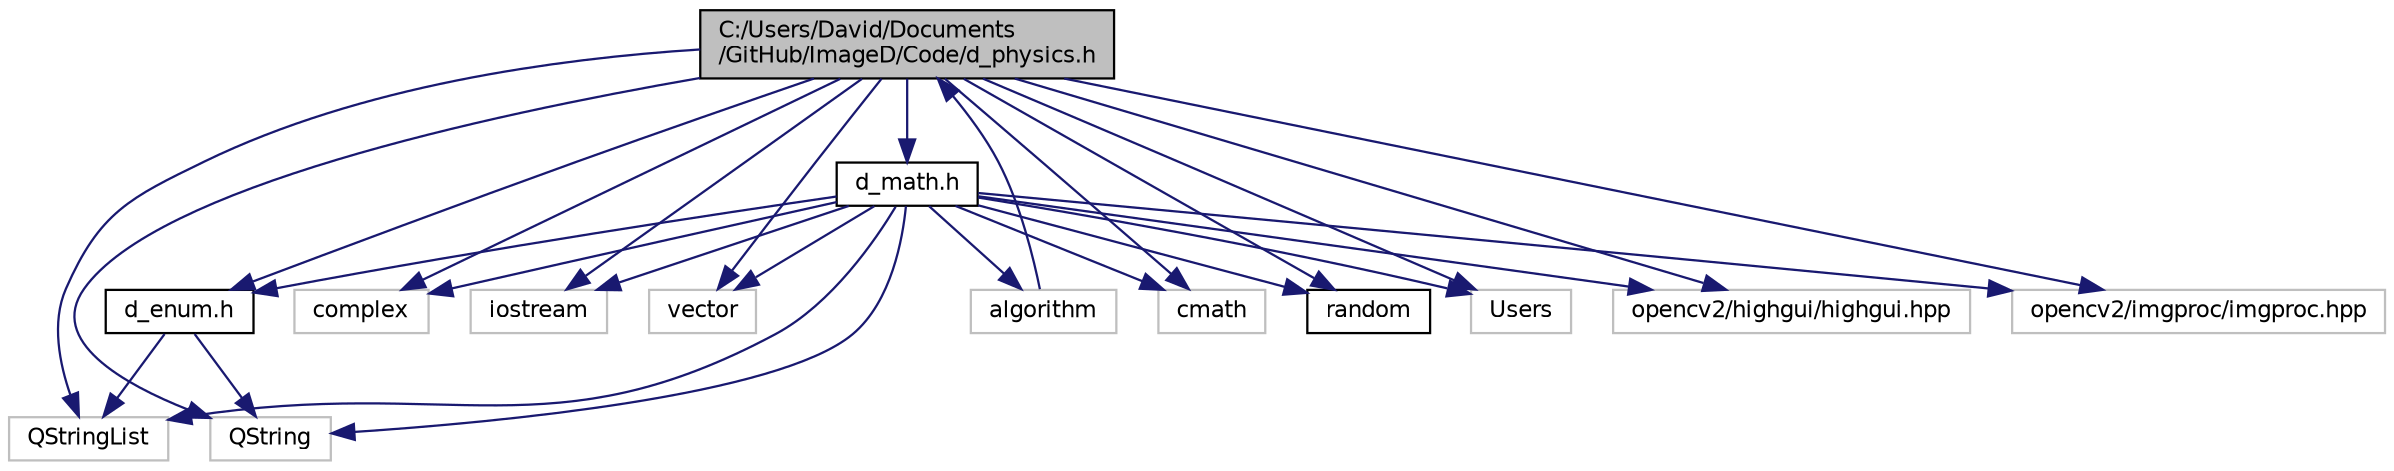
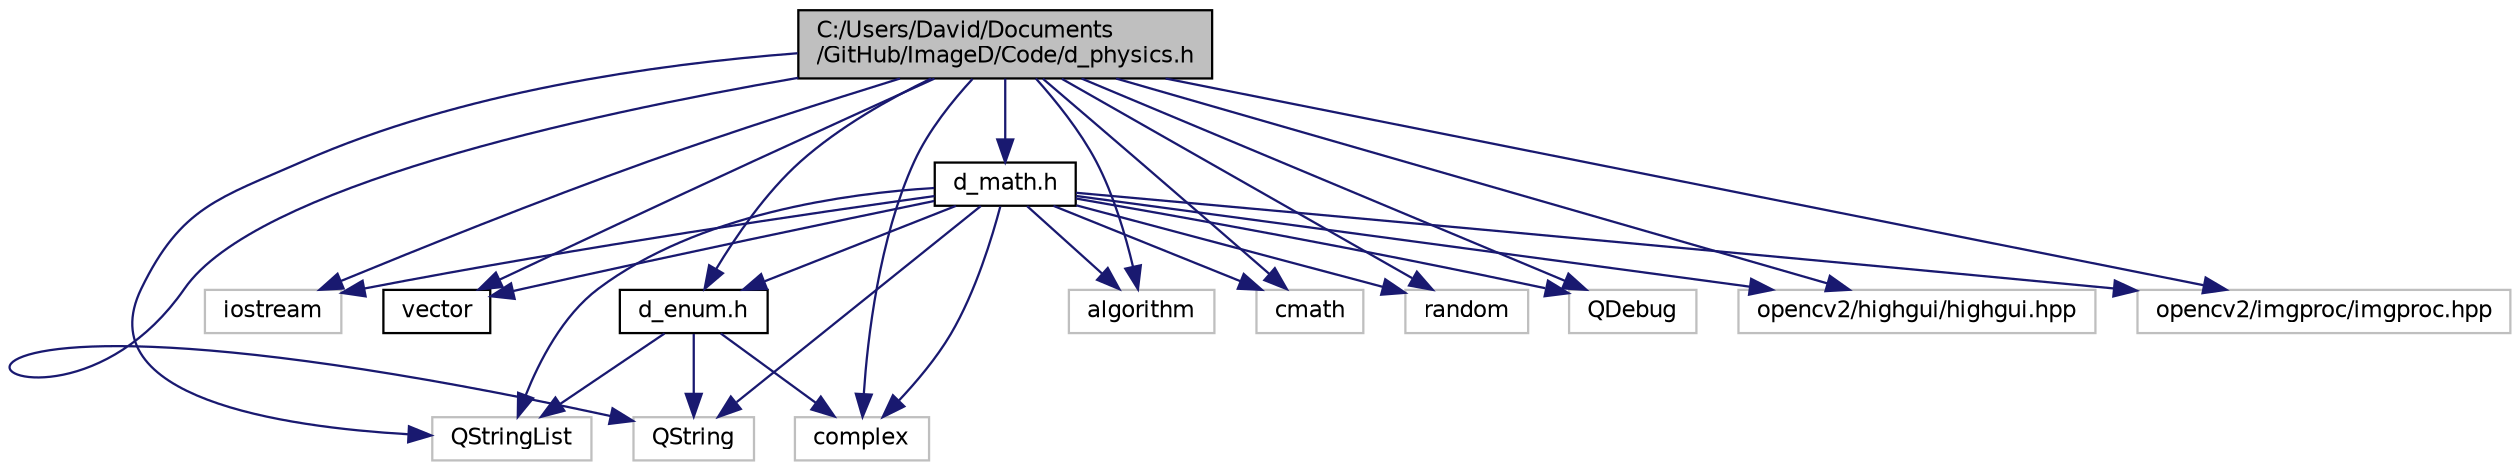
edge "algorithm" -> "C:/Users/David/Documents /GitHub/ImageD/Code/d_physics.h": reversed
node "vector": color grey75 -> black
node "random": color black -> grey75
node "Users": label "Users" -> "QDebug"
edge "d_enum.h" -> "complex": added
